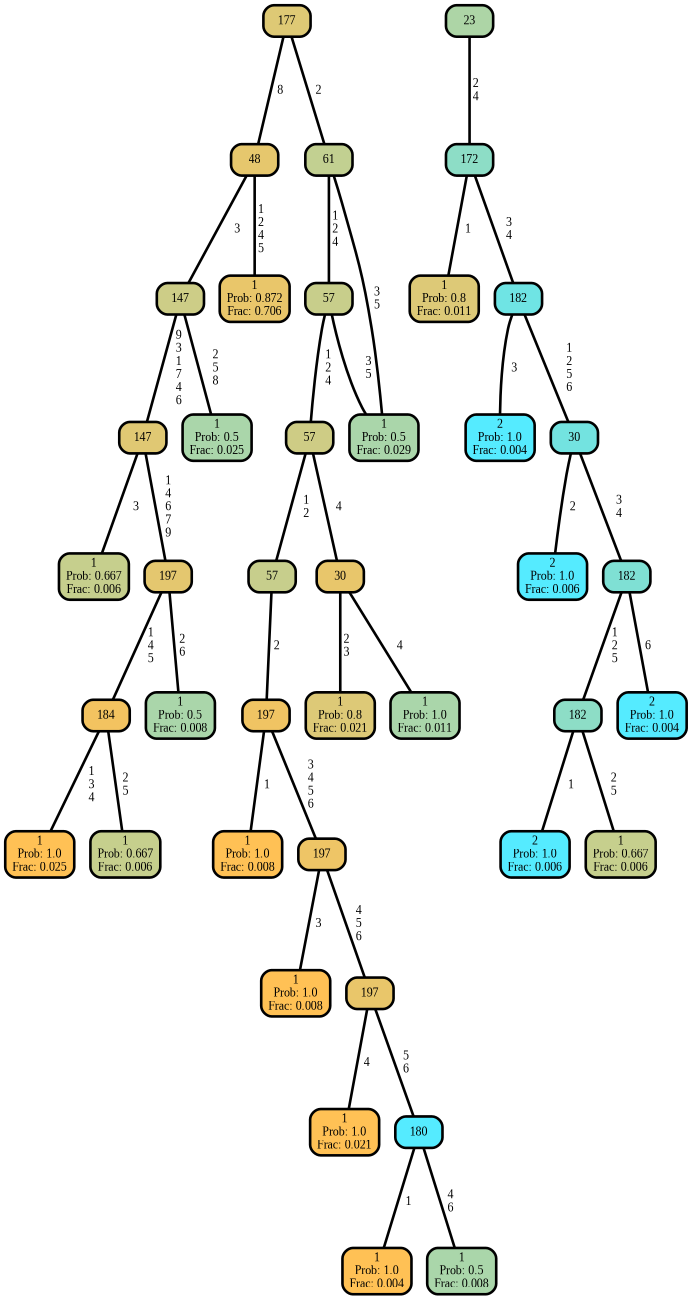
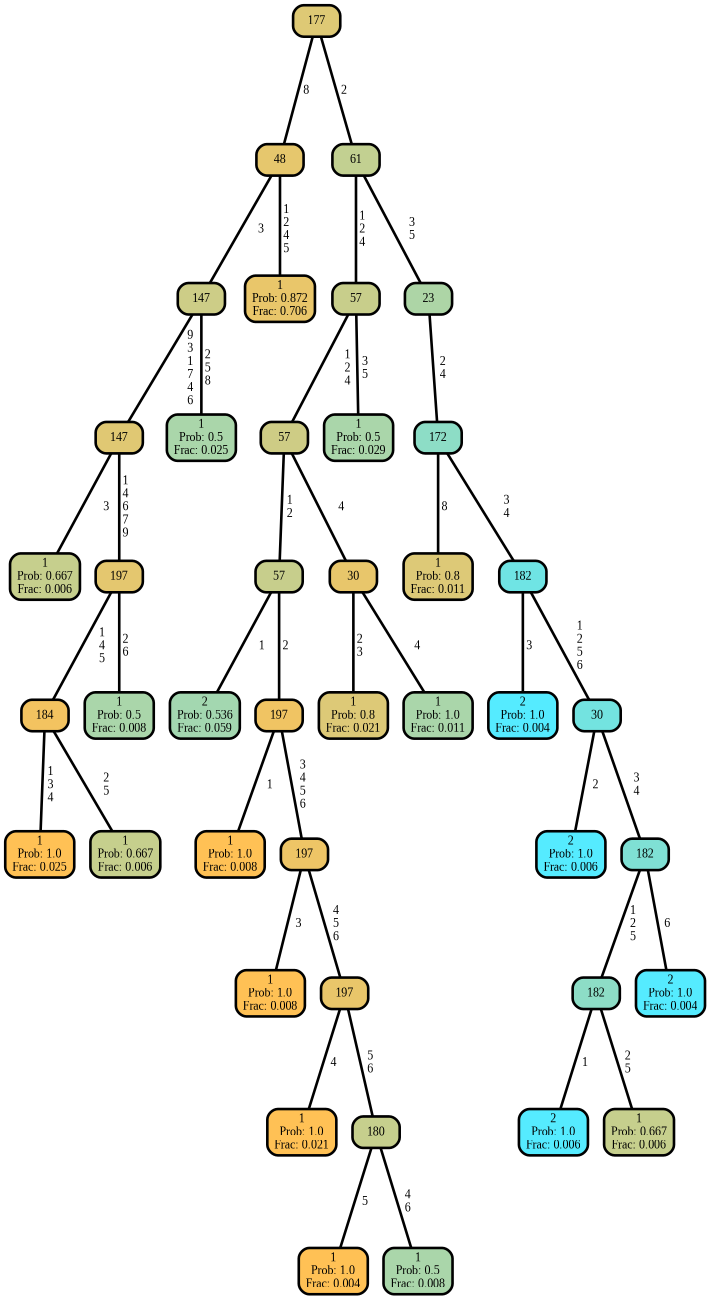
edge "172" -- "1 Prob: 0.8 Frac: 0.011": label " 1" -> " 8"
edge "61" -- "1 Prob: 0.5 Frac: 0.029": now "61" -- "23"
node "2 Prob: 0.536 Frac: 0.059": added
node "180": fillcolor #55ebff -> #c6cf8d
edge "180" -- "1 Prob: 1.0 Frac: 0.004": label " 1" -> " 5"
